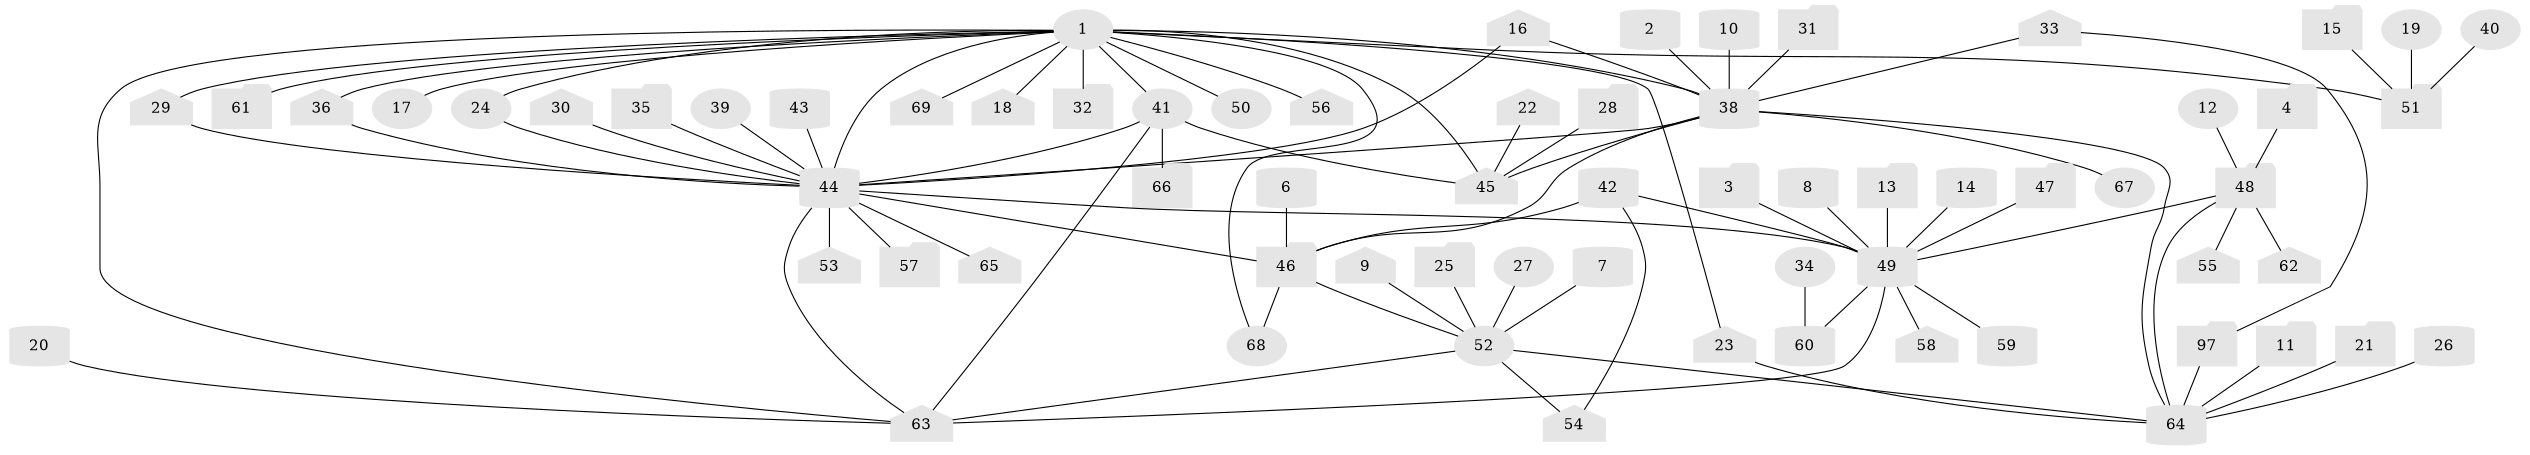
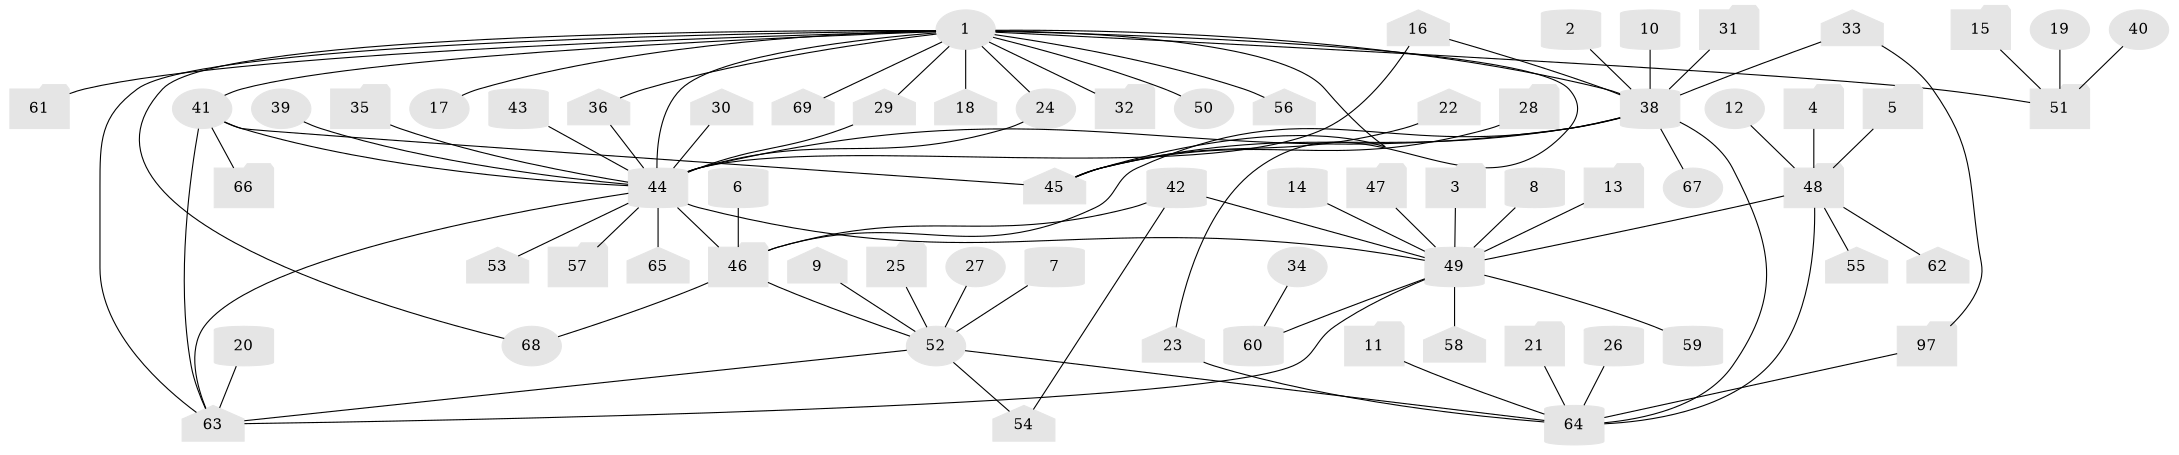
node "5": added
